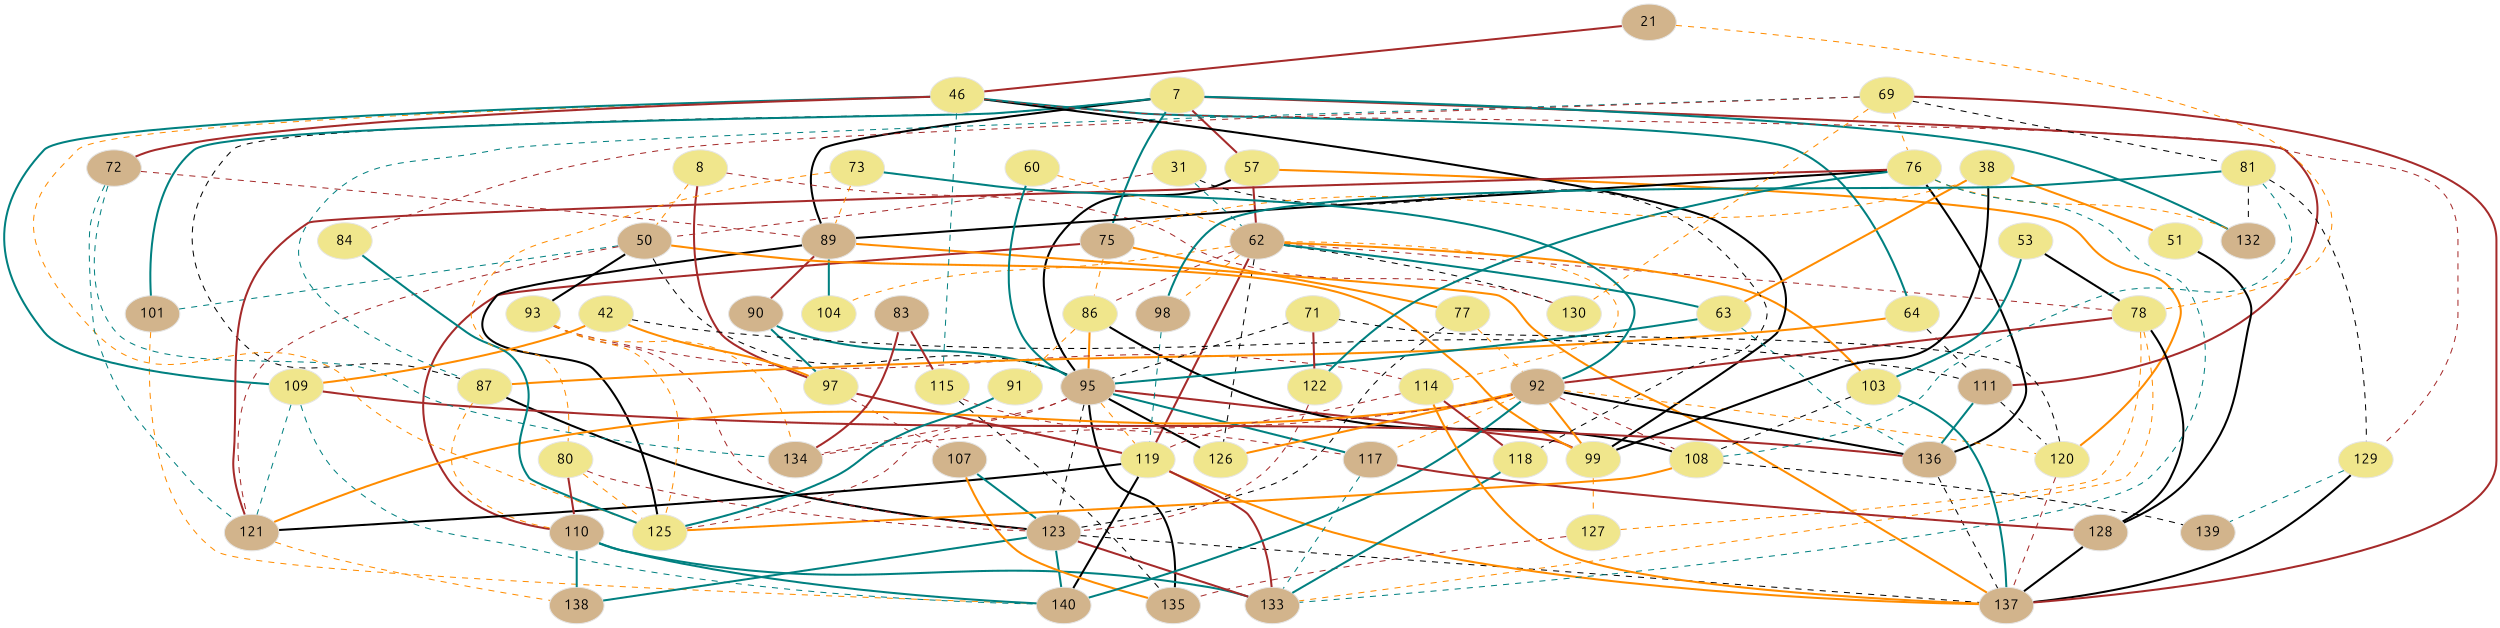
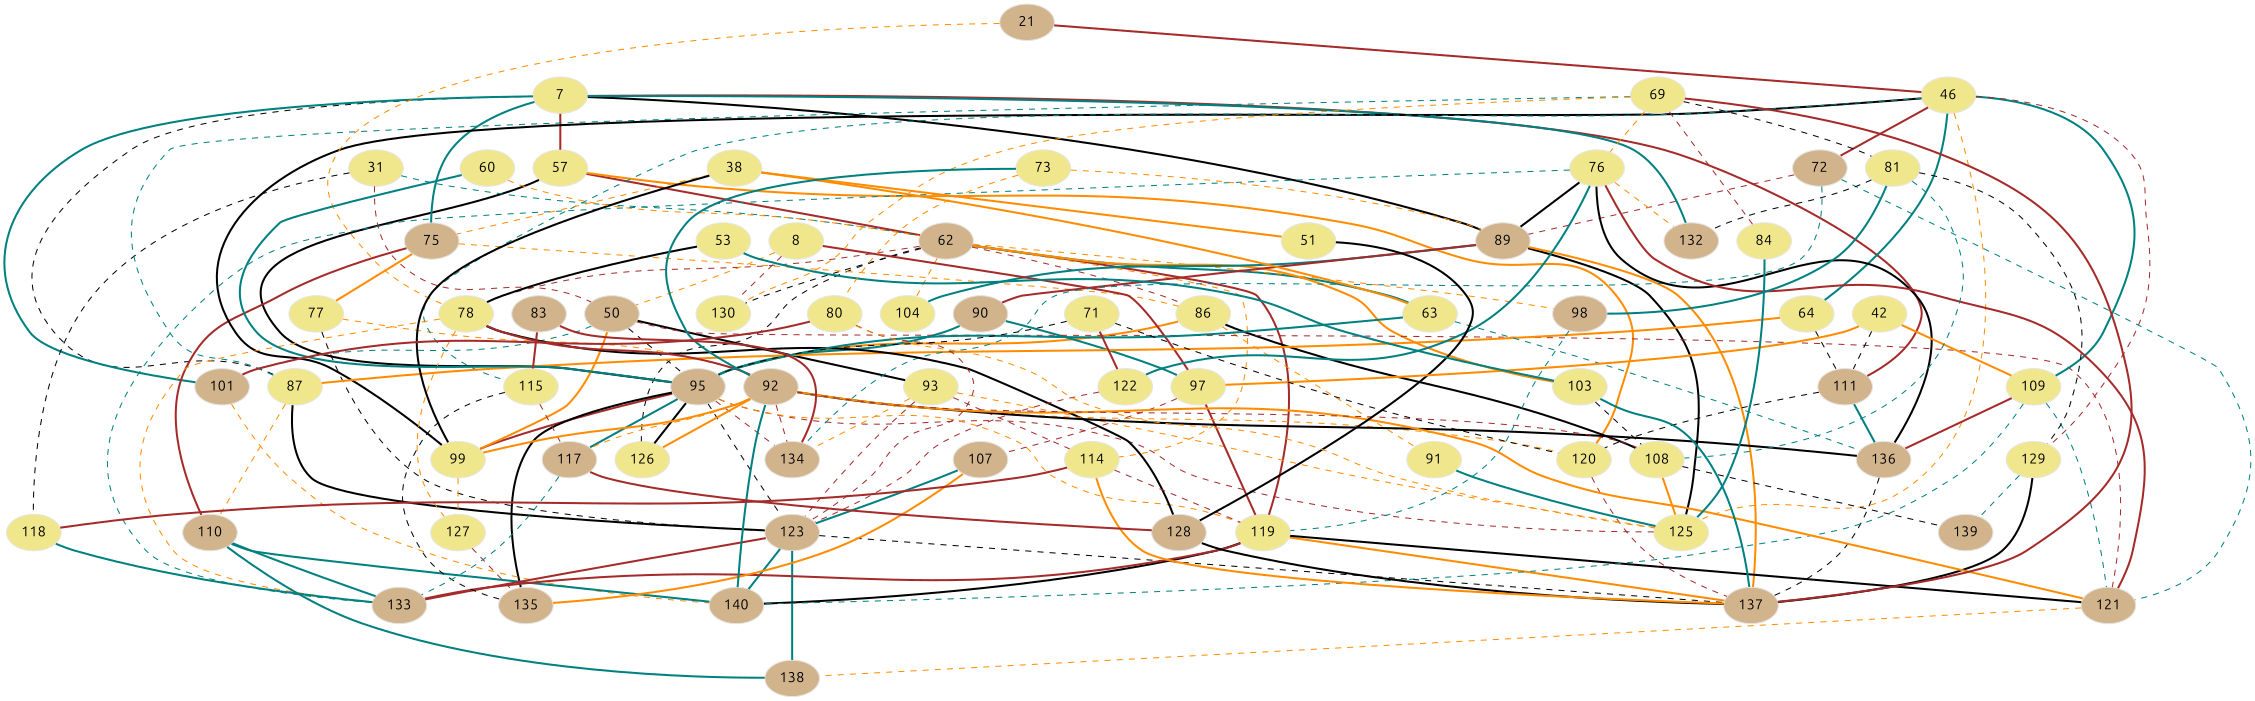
edge "80" -- "110": now "80" -- "101"
